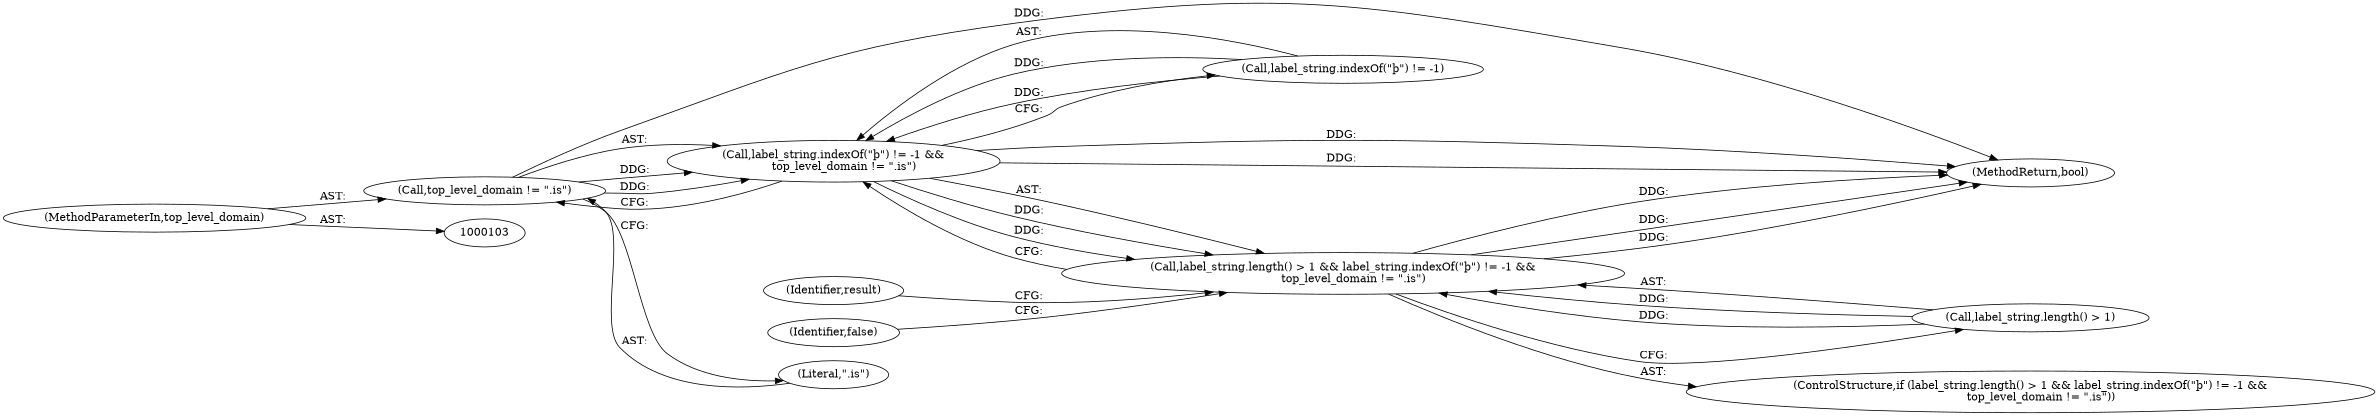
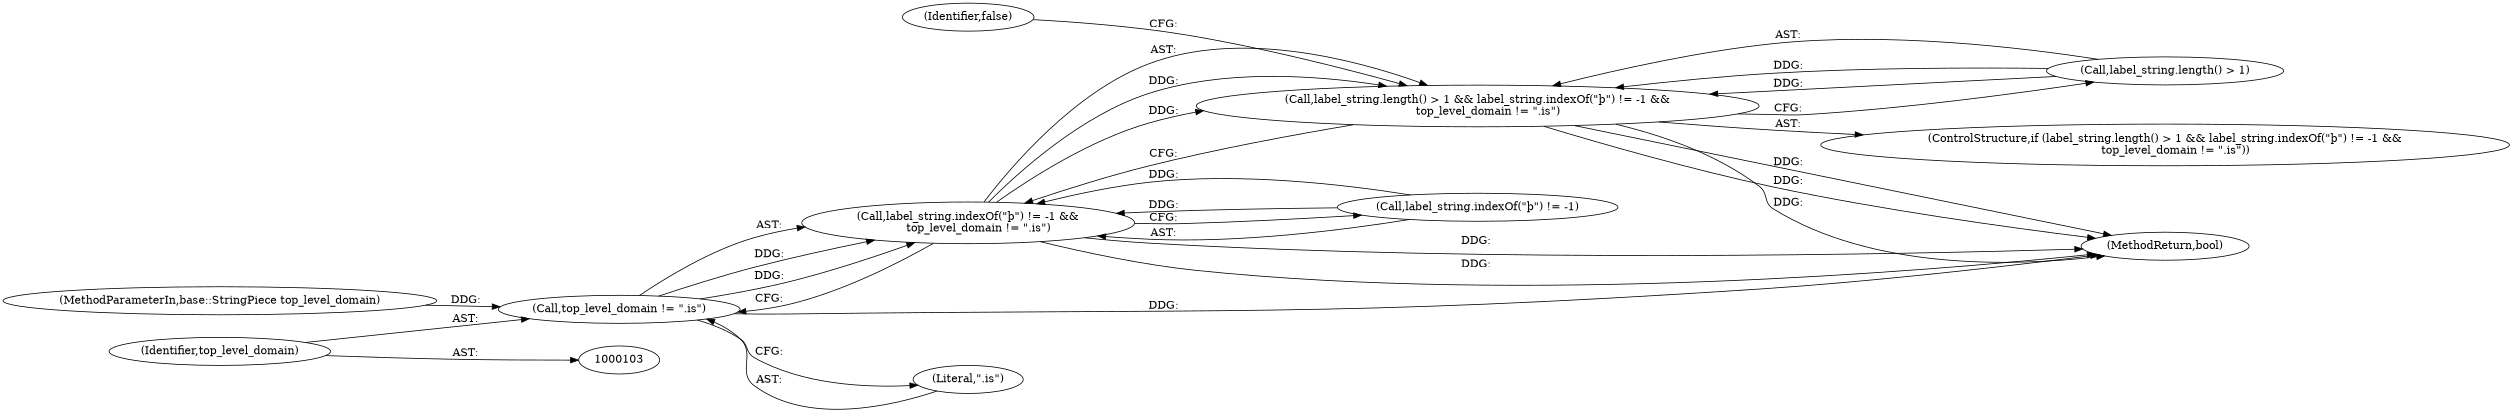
node "(MethodParameterIn,top_level_domain)": label "(MethodParameterIn,top_level_domain)" -> "(Identifier,top_level_domain)"
node "(Identifier,result)": removed
node "(MethodParameterIn,base::StringPiece top_level_domain)": added
